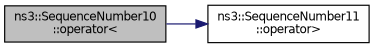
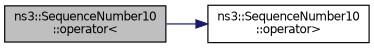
node "ns3::SequenceNumber11 ::operator>": label "ns3::SequenceNumber11 ::operator>" -> "ns3::SequenceNumber10 ::operator>"
